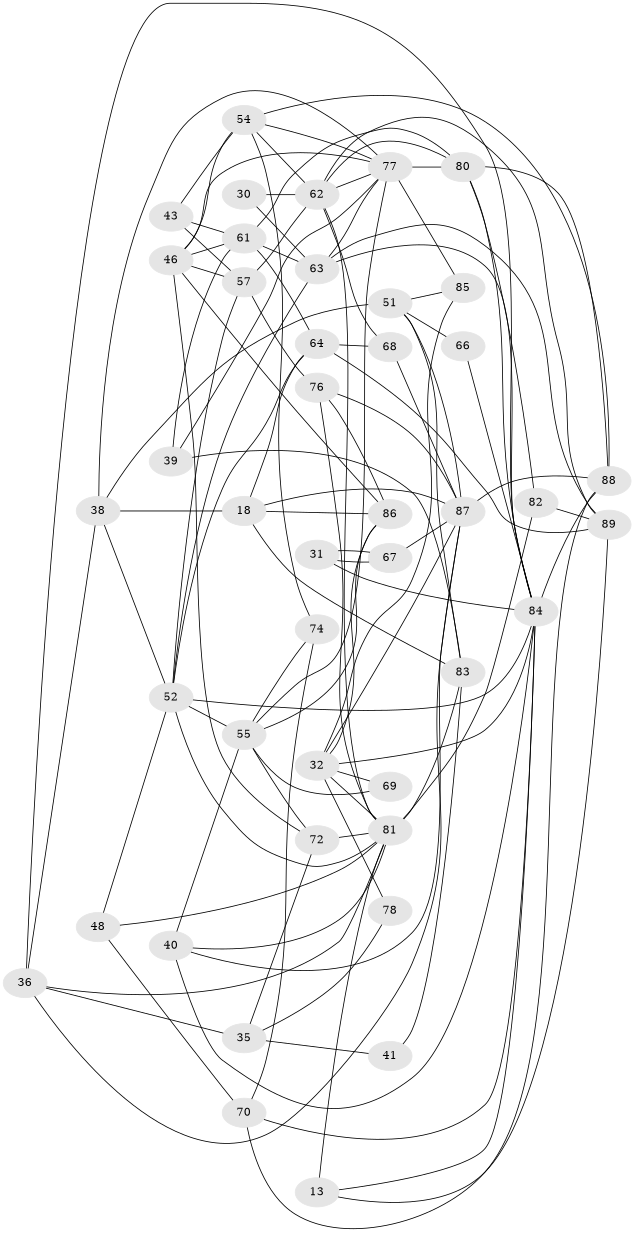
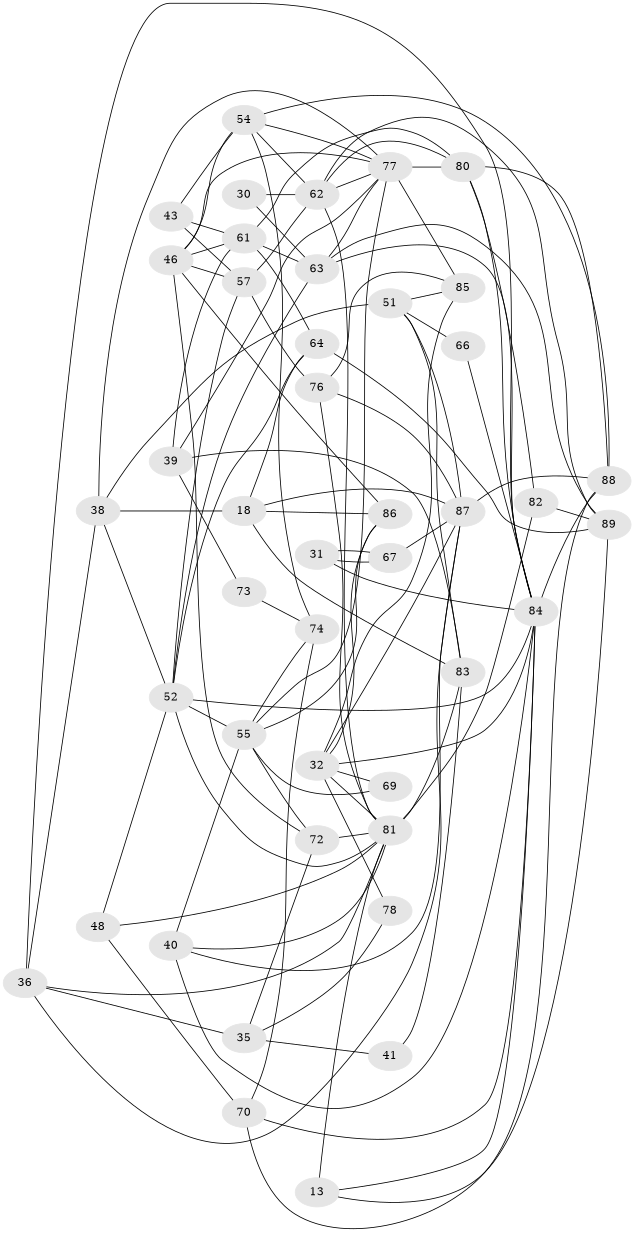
node "68": removed
edge "76" -- "86": now "76" -- "85"
node "73": added
